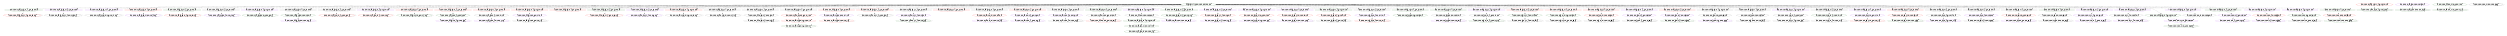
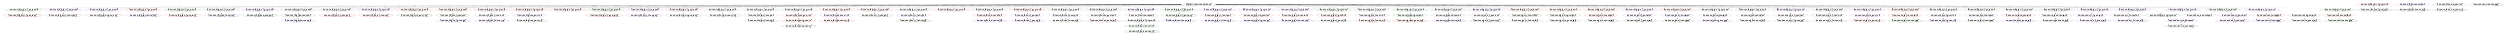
node "[0, 0, 0, 0, 0, 0, 19, 5, 13, 11, 4, -8, 0, -21, 0, 0, 0]": removed
node "[0, 0, 0, 0, 0, 0, 0, -5, -13, 0, 0, -8, 0, 0, 0, -13, 0]": added
